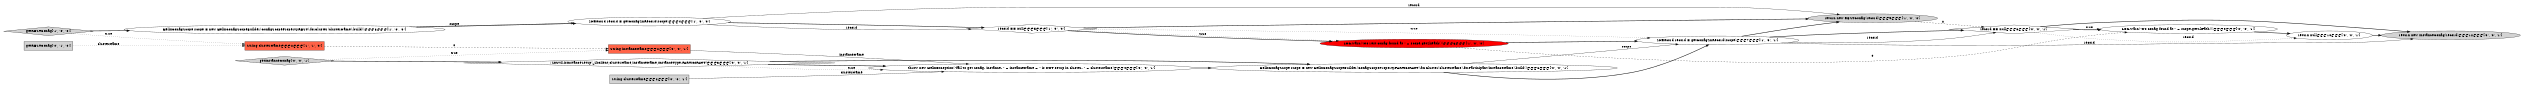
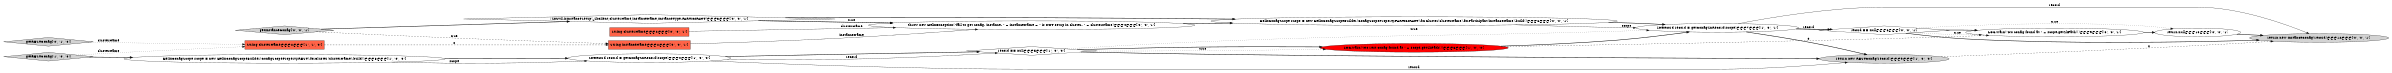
edge "return new RESTConfig(record)@@@9@@@['1', '0', '0']" -> "record == null@@@8@@@['0', '0', '1']": now "return new RESTConfig(record)@@@9@@@['1', '0', '0']" -> "return new InstanceConfig(record)@@@12@@@['0', '0', '1']"
edge "getRESTConfig['1', '0', '0']" -> "String clusterName@@@2@@@['1', '1', '0']": label "true" -> "clusterName"
edge "record == null@@@8@@@['0', '0', '1']" -> "return null@@@10@@@['0', '0', '1']": label "record" -> "true"
node "getRESTConfig['0', '1', '0']": shape box -> diamond
edge "getInstanceConfig['0', '0', '1']" -> "String instanceName@@@2@@@['0', '0', '1']": style dotted -> dashed
node "String clusterName@@@2@@@['0', '0', '1']": fillcolor lightgray -> tomato
